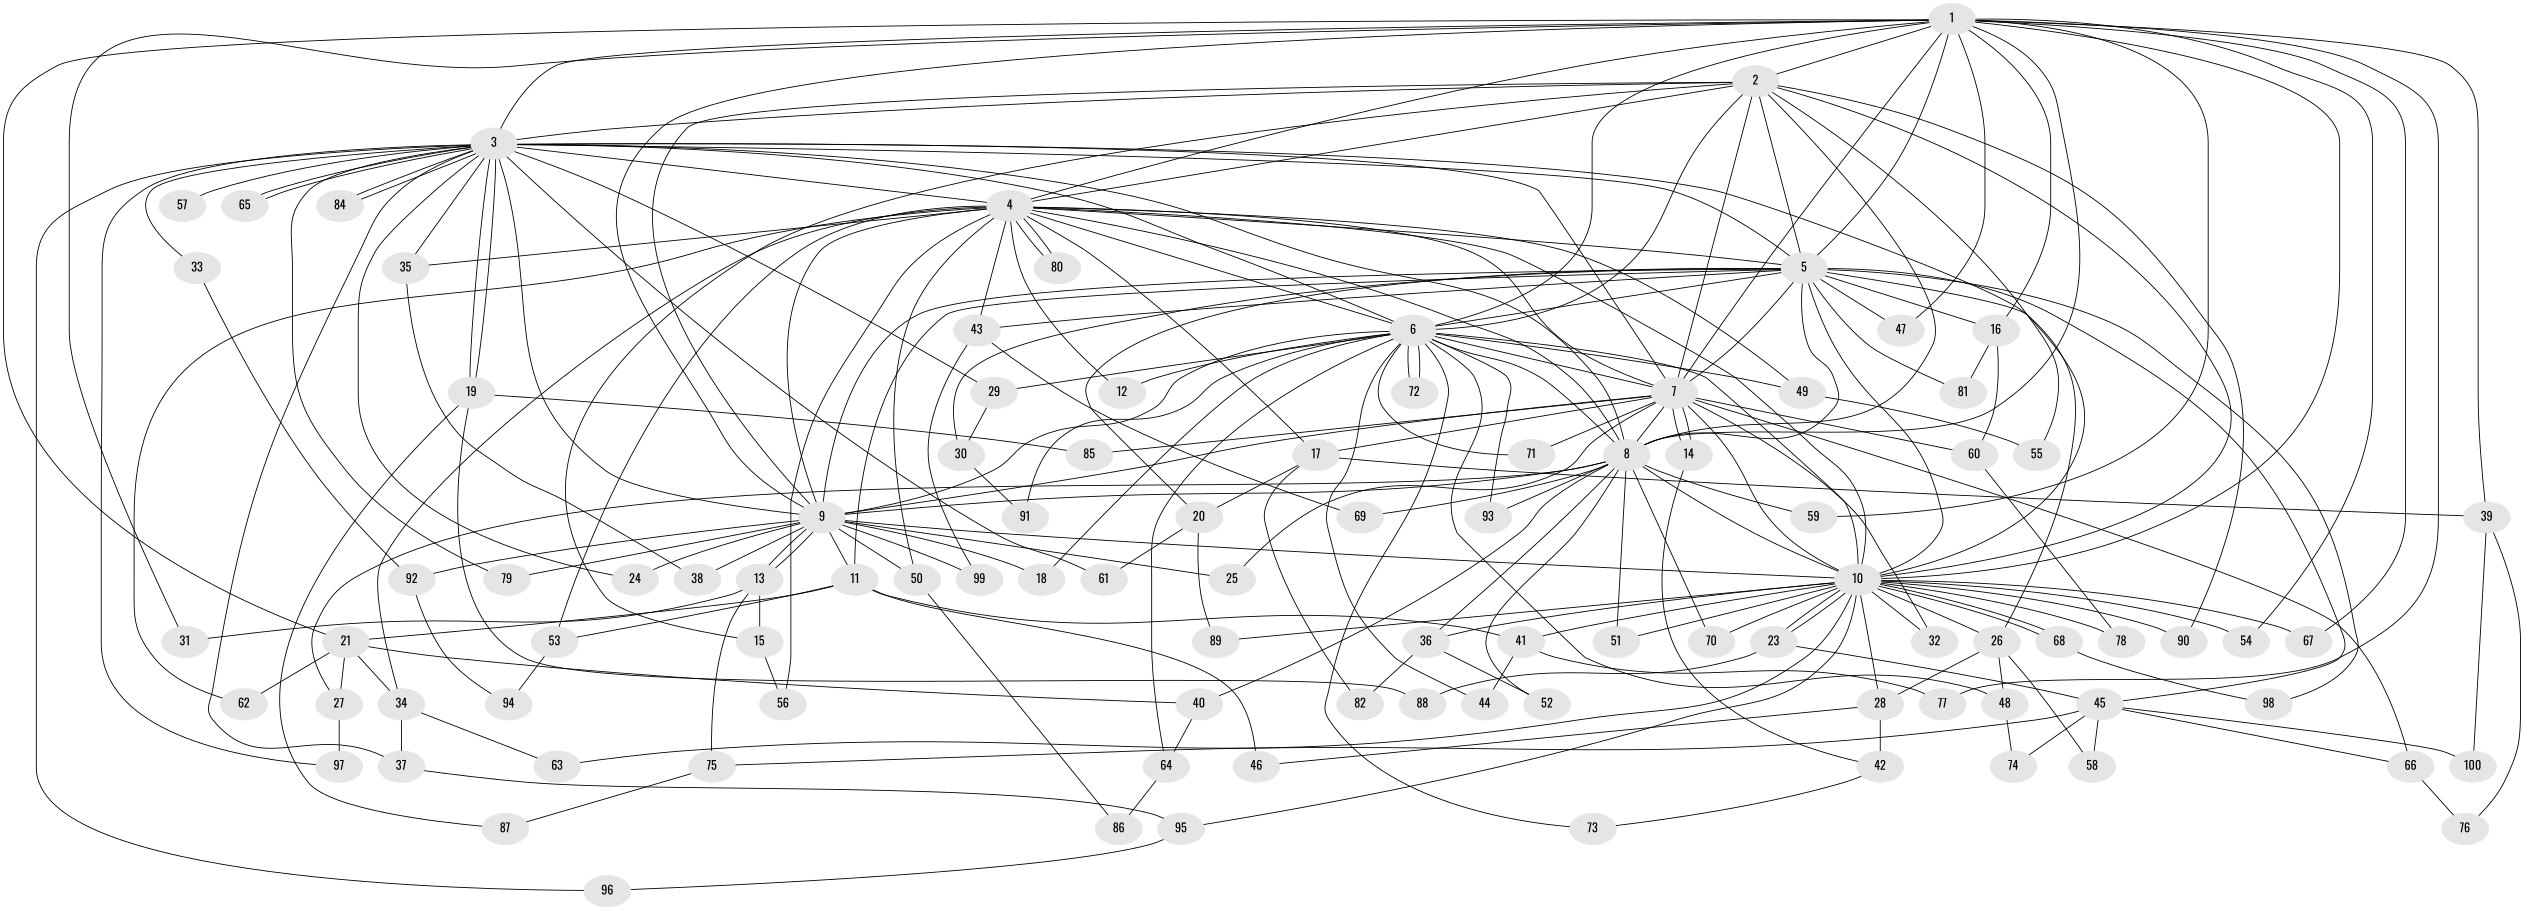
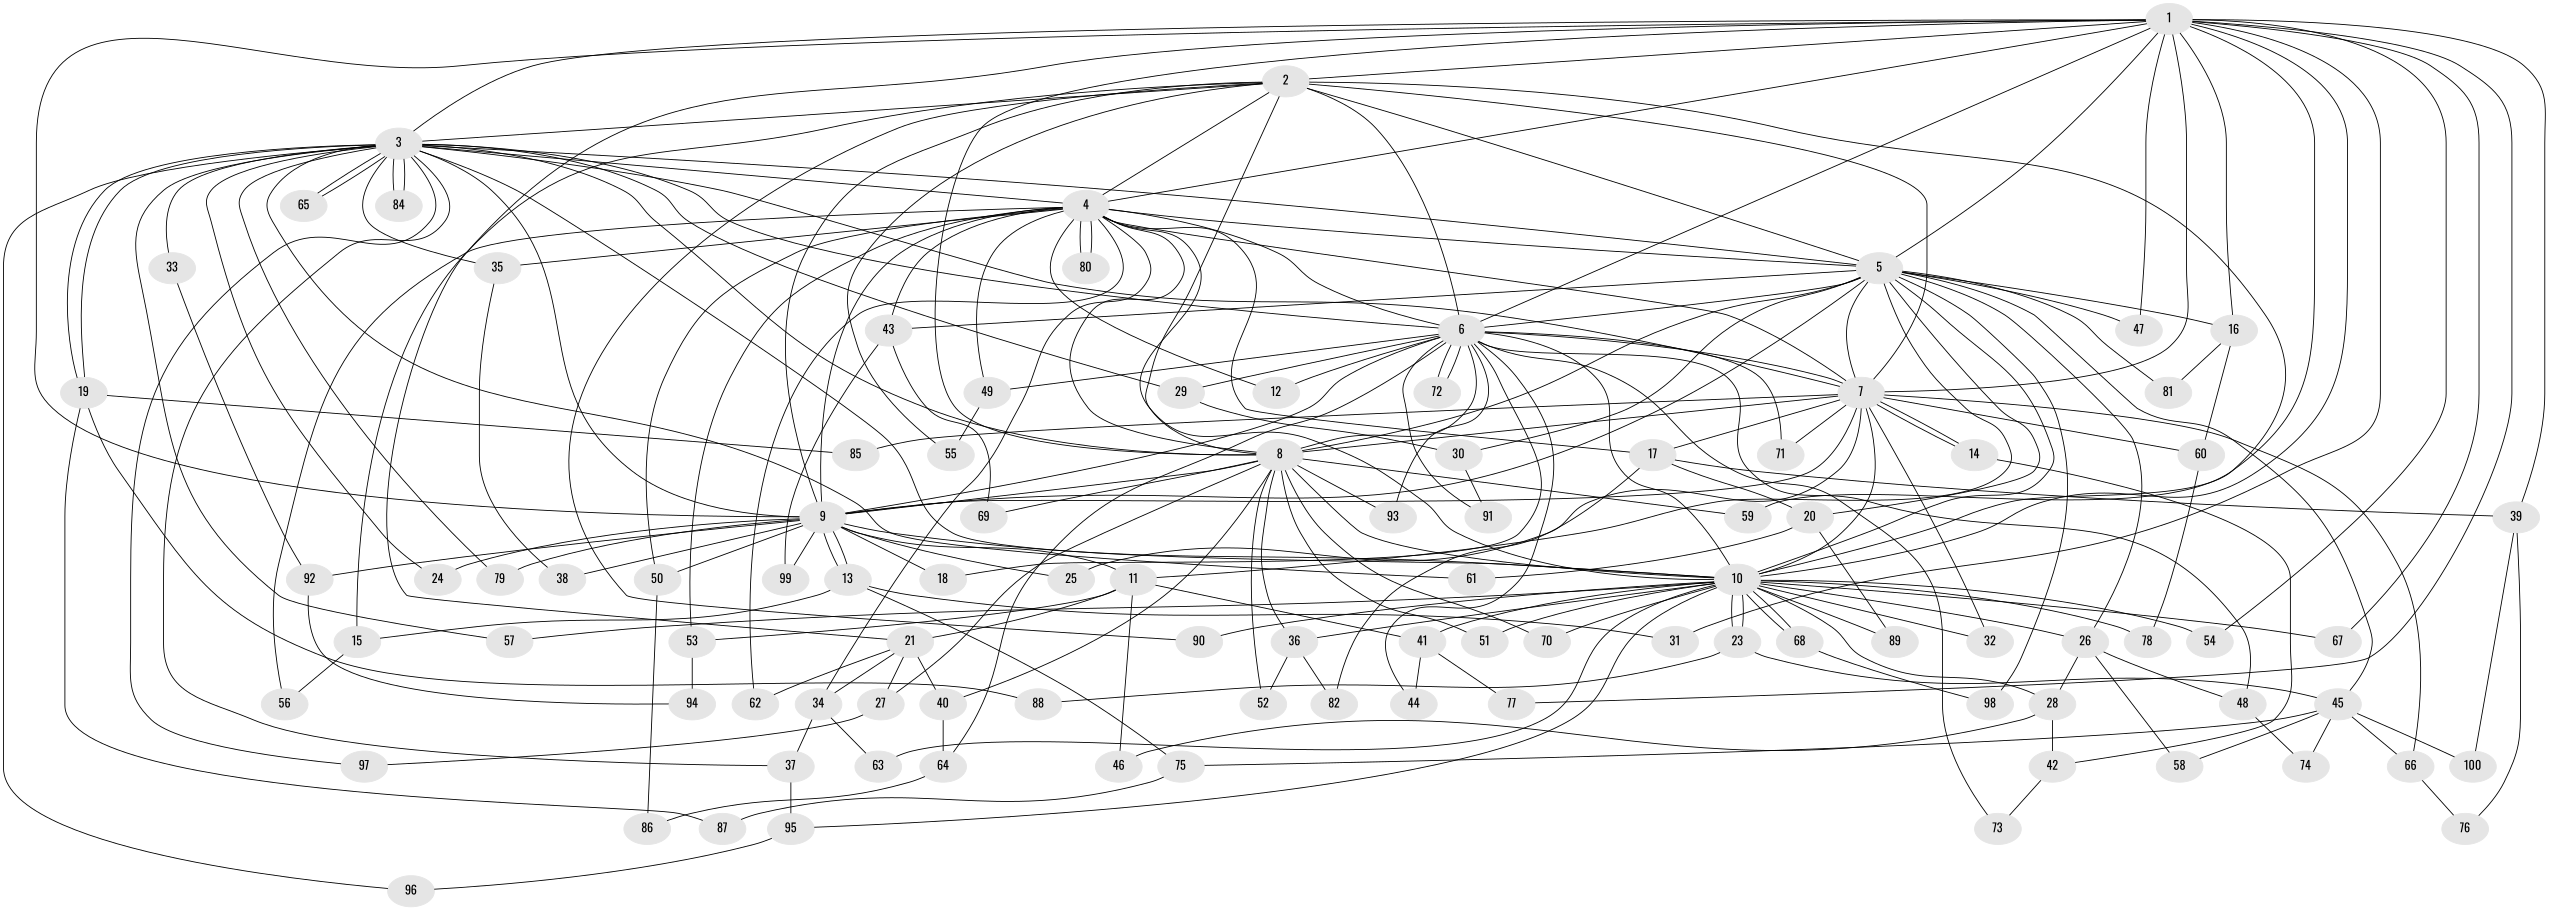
edge "10" -- "57": added
